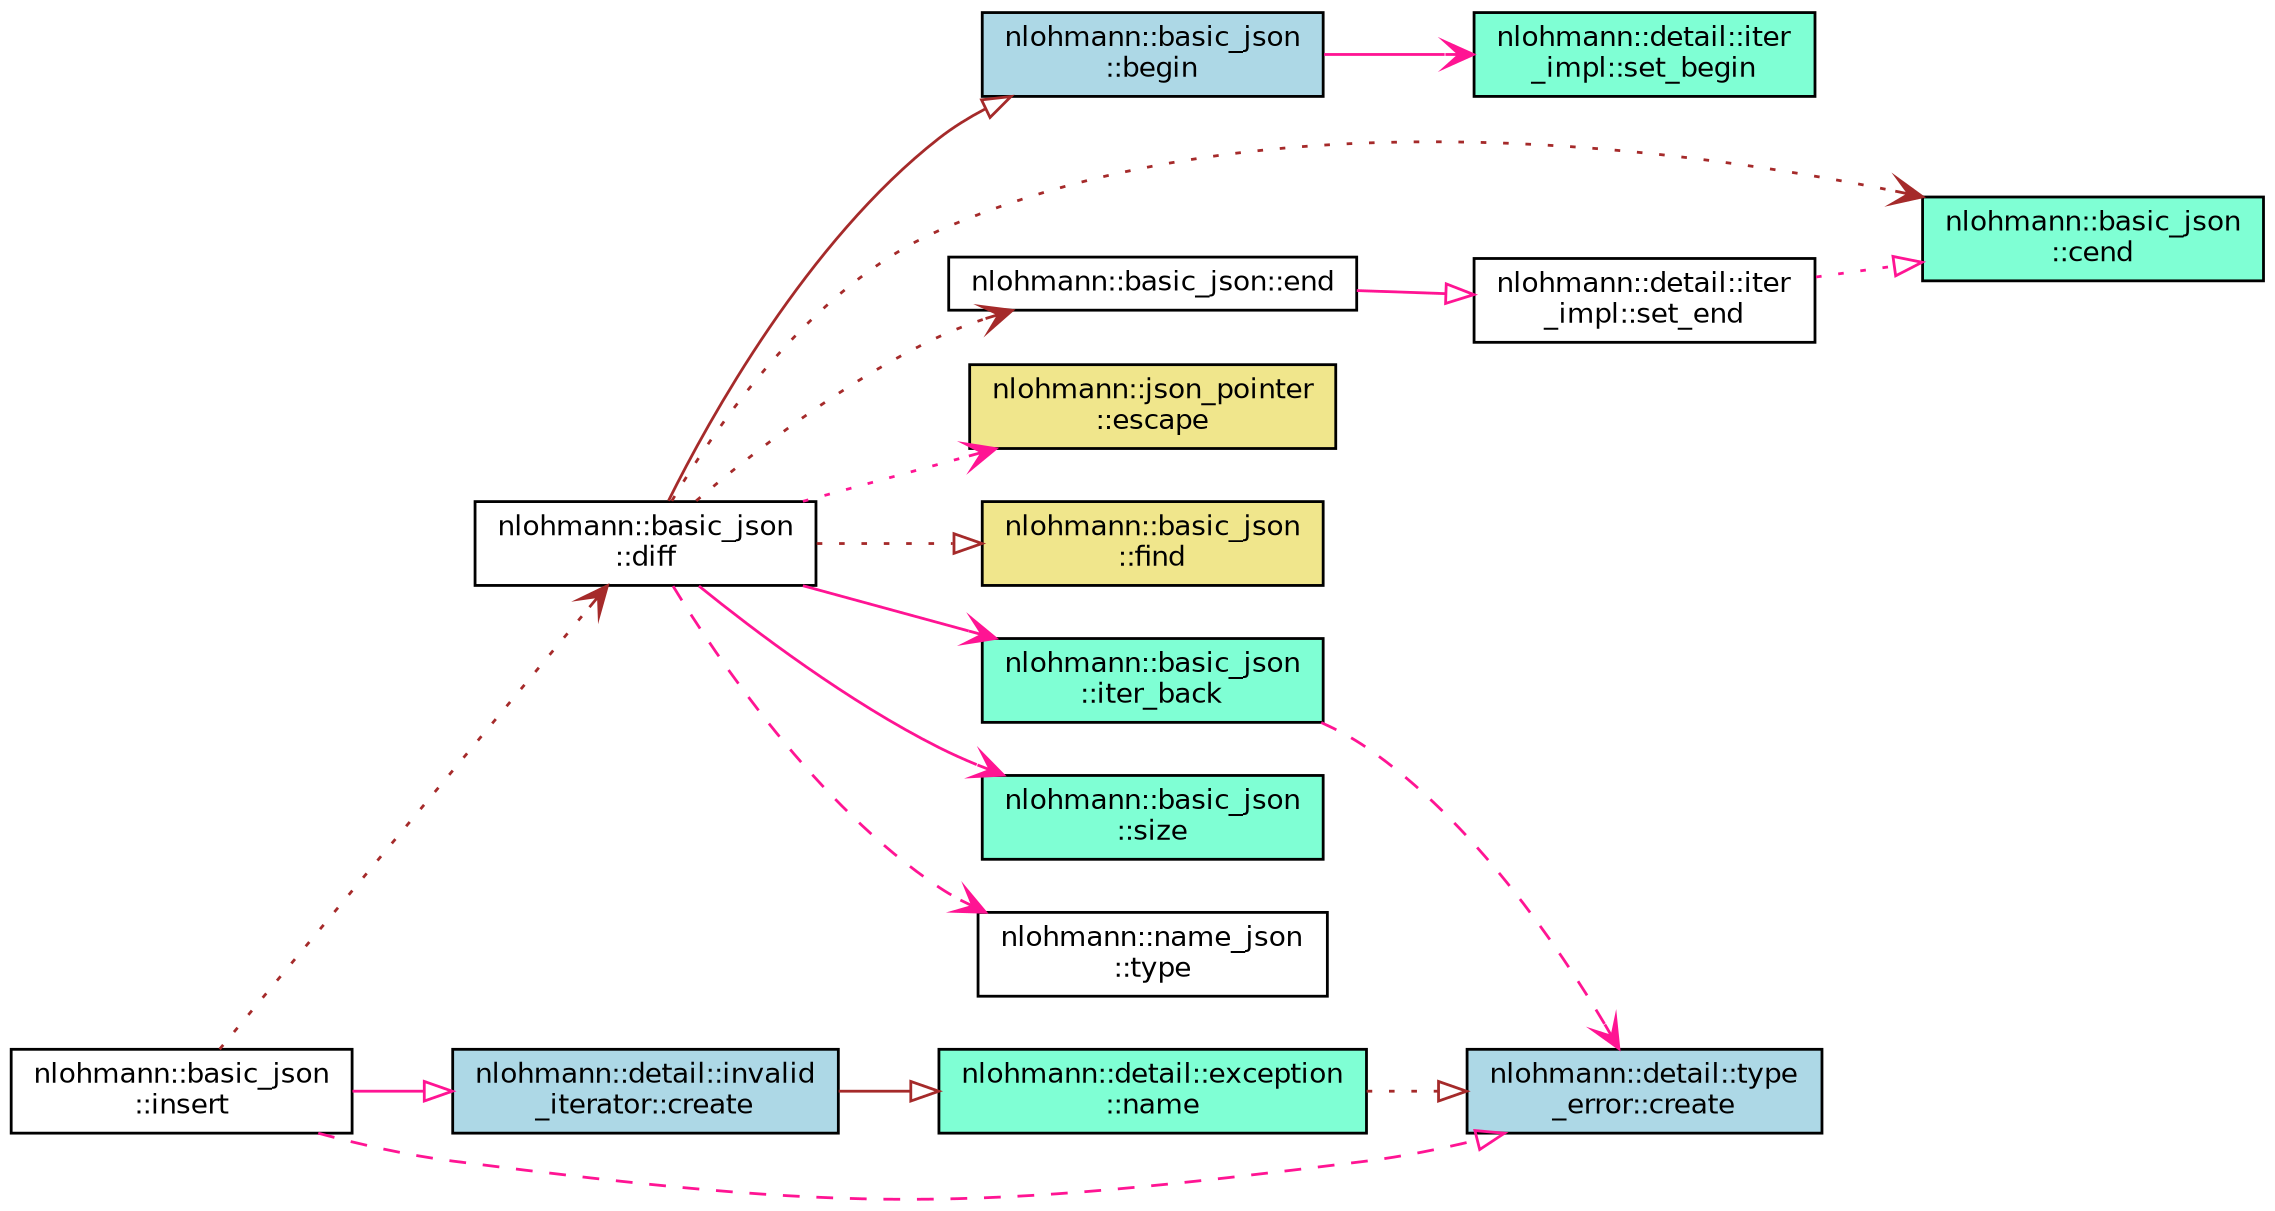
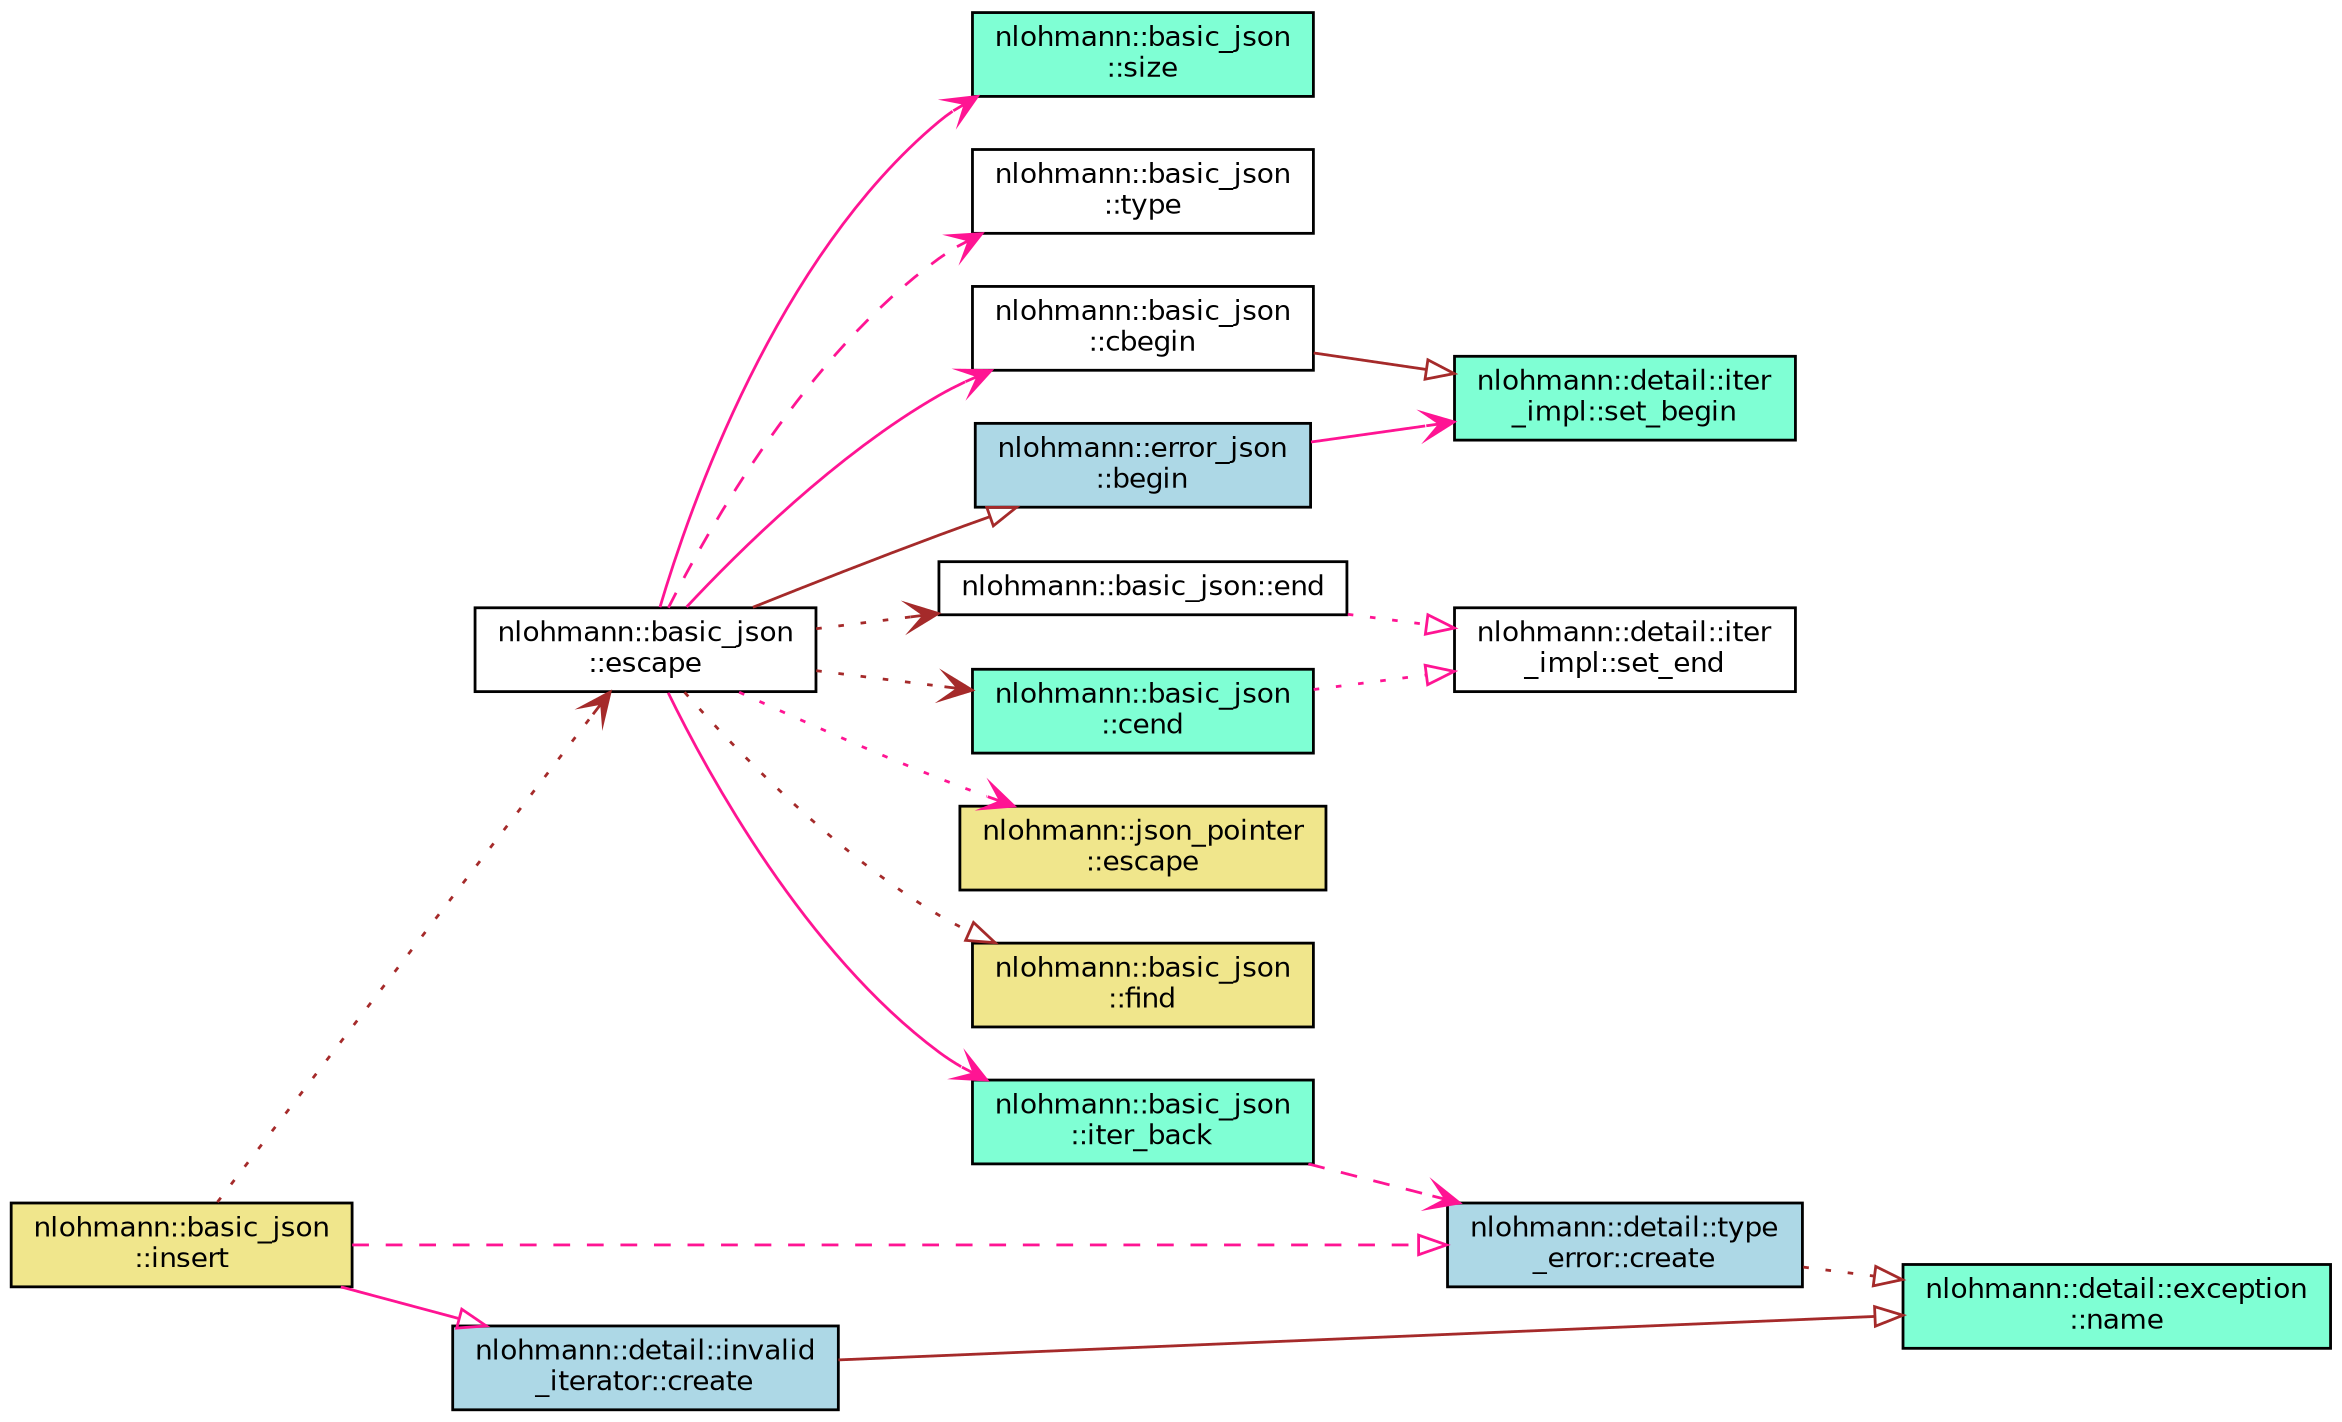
node "nlohmann::basic_json ::begin": label "nlohmann::basic_json ::begin" -> "nlohmann::error_json ::begin"
edge "nlohmann::detail::iter _impl::set_end" -> "nlohmann::basic_json ::cend": reversed
edge "nlohmann::basic_json::end" -> "nlohmann::detail::iter _impl::set_end": style solid -> dotted
node "nlohmann::basic_json ::cbegin": added
node "nlohmann::basic_json ::diff": label "nlohmann::basic_json ::diff" -> "nlohmann::basic_json ::escape"
node "nlohmann::name_json ::type": label "nlohmann::name_json ::type" -> "nlohmann::basic_json ::type"
node "nlohmann::basic_json ::insert": fillcolor white -> khaki
edge "nlohmann::detail::exception ::name" -> "nlohmann::detail::type _error::create": reversed
